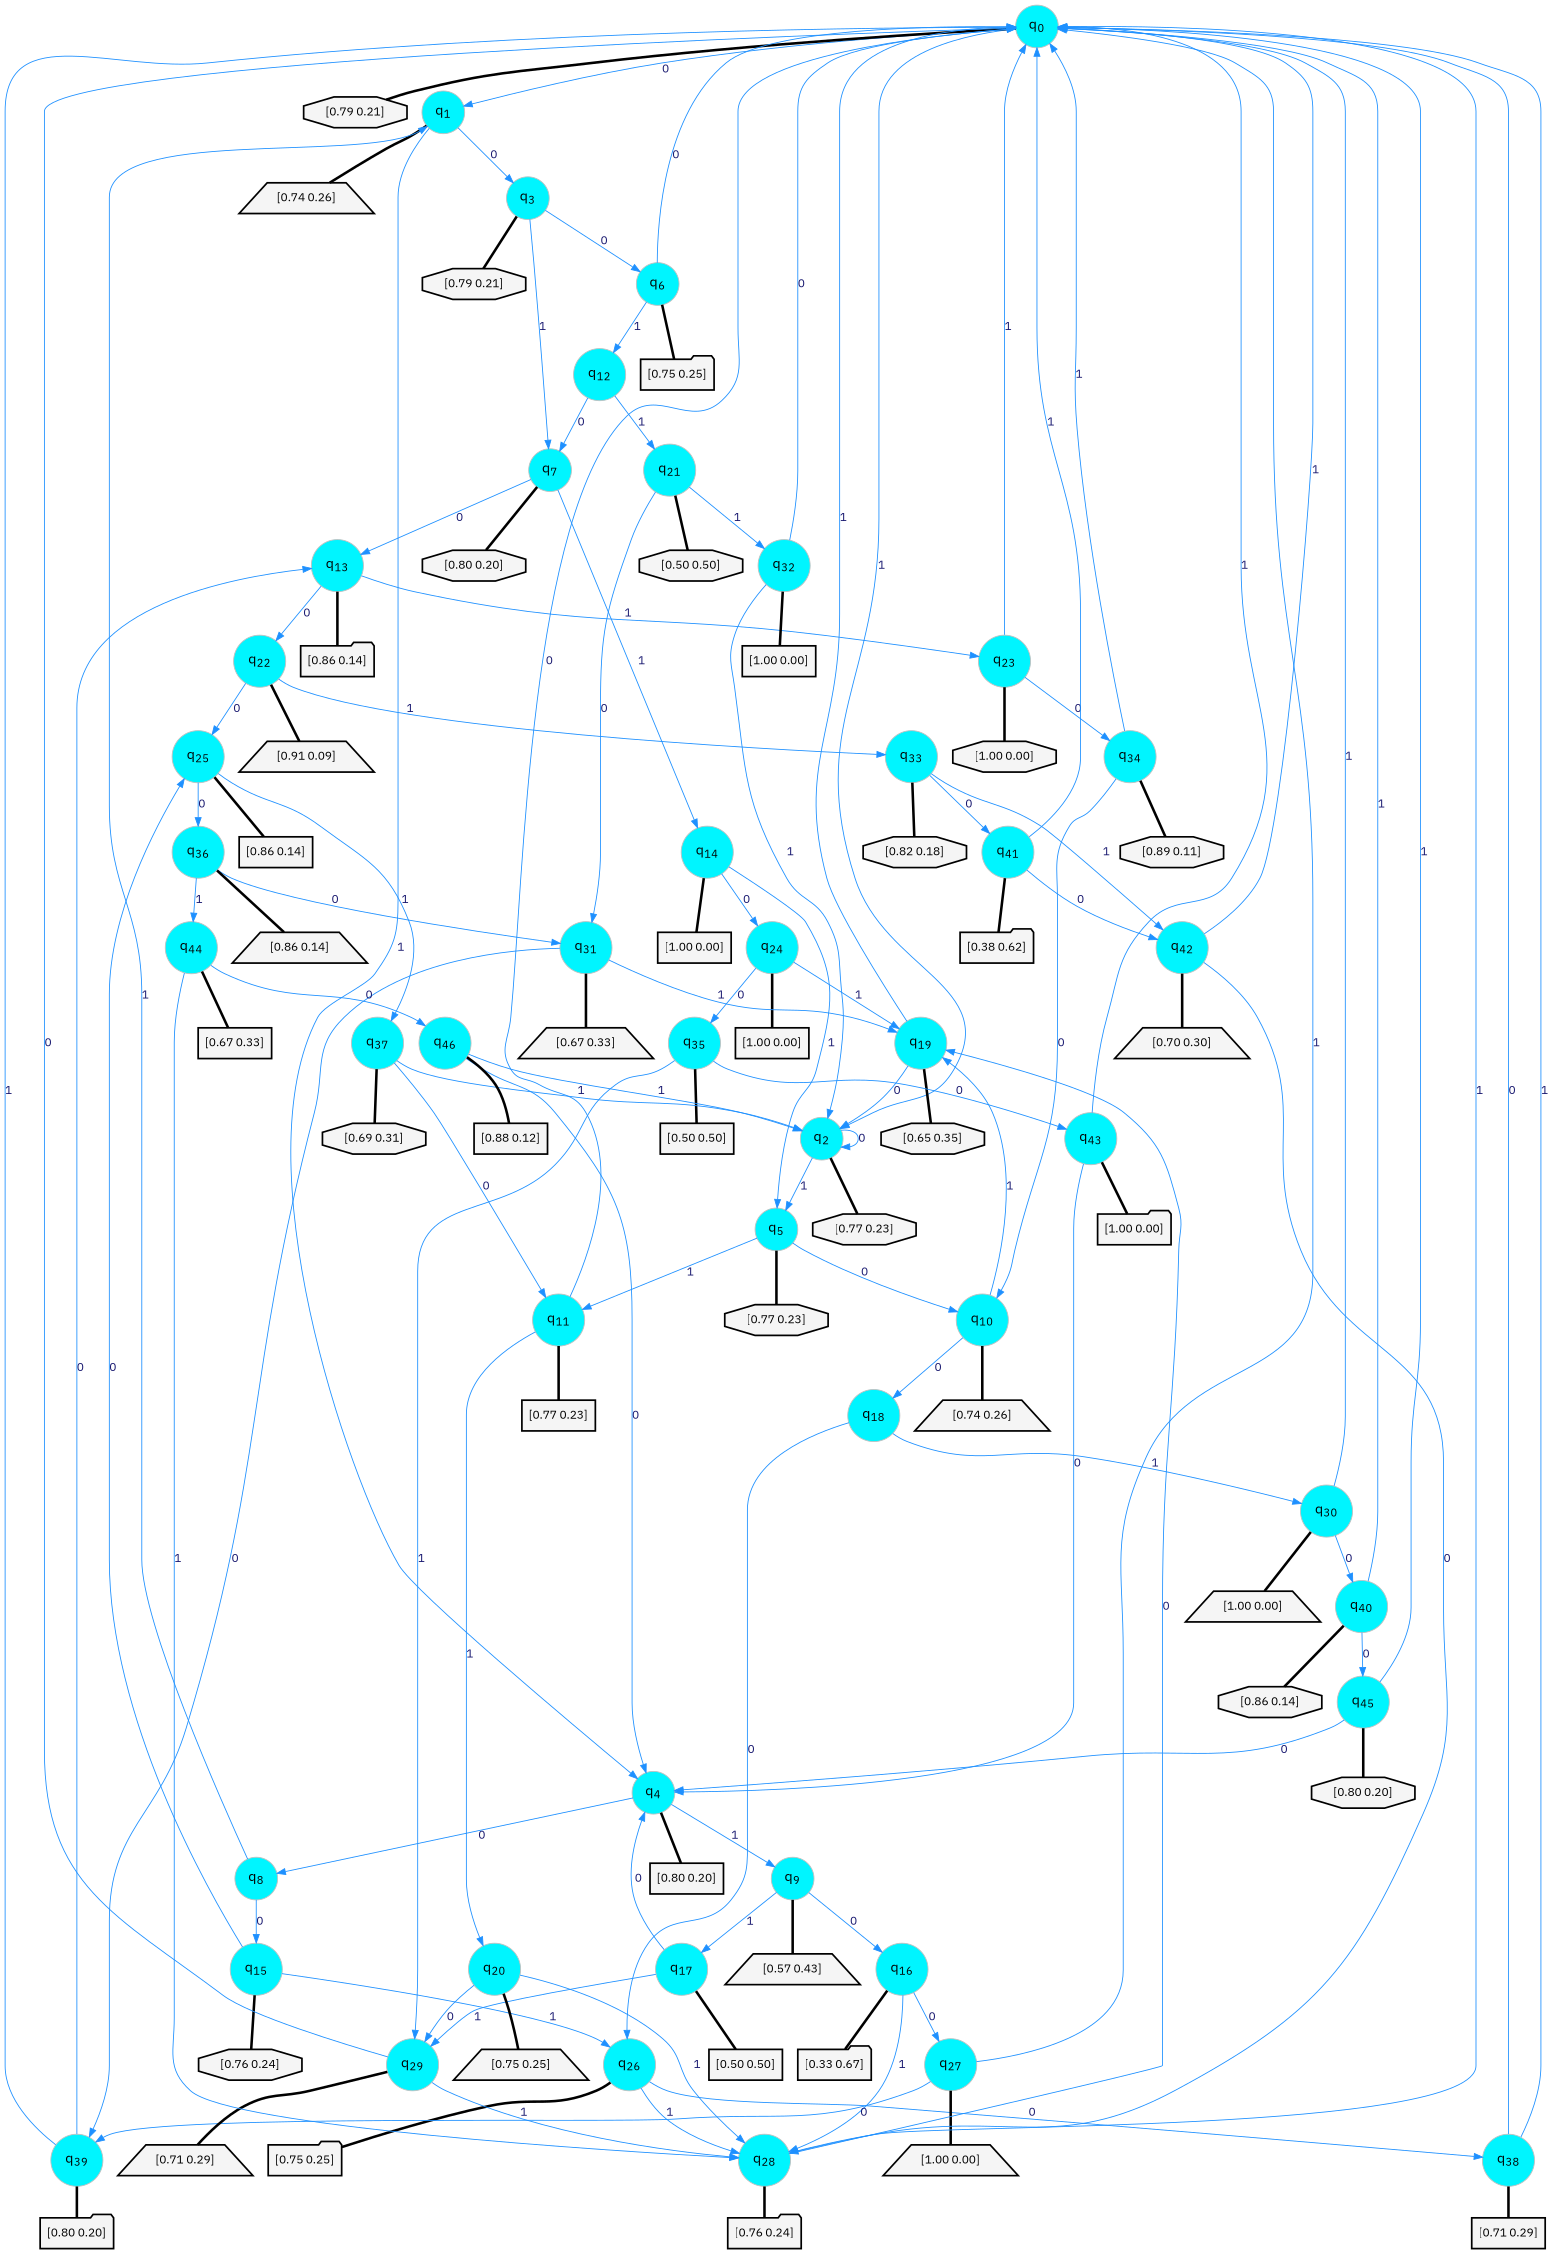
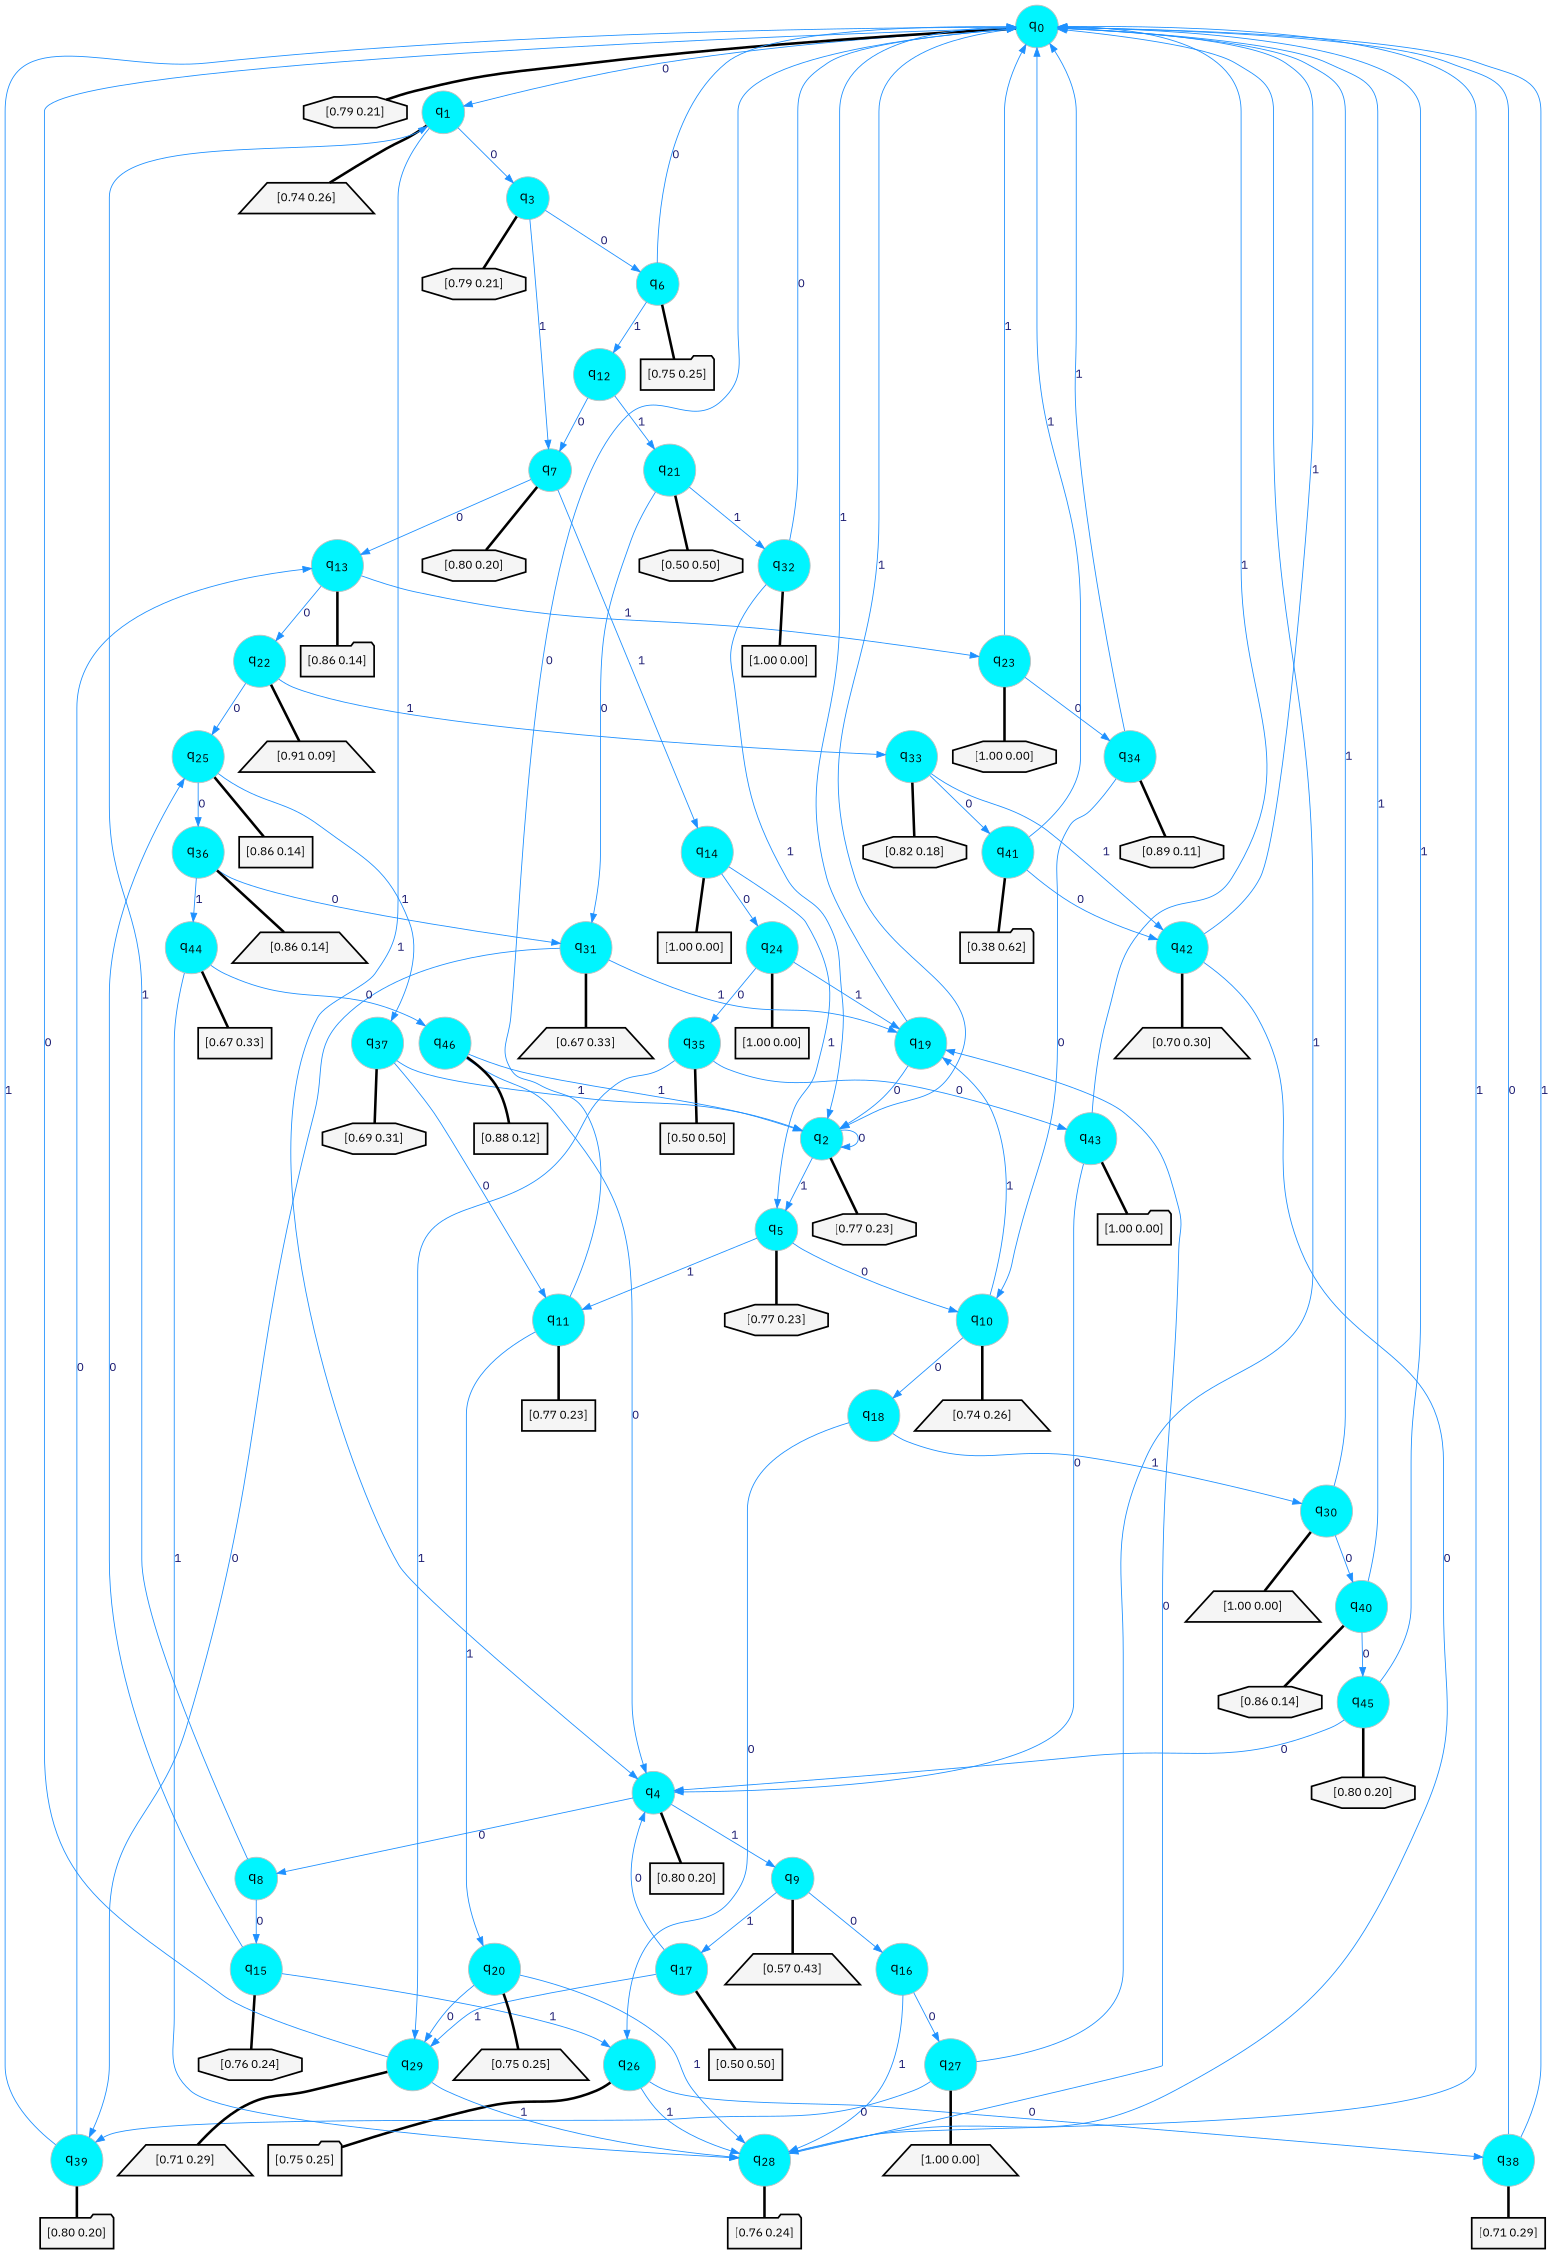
node "[0.65 0.35]": removed
node "[0.33 0.67]": removed
